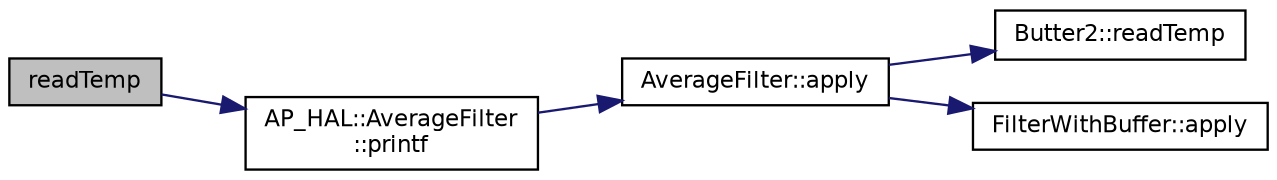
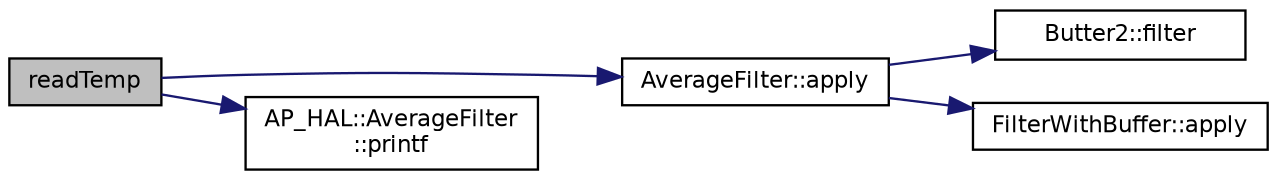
node "Butter2::readTemp": label "Butter2::readTemp" -> "Butter2::filter"
edge "AP_HAL::AverageFilter ::printf" -> "AverageFilter::apply": now "readTemp" -> "AverageFilter::apply"
